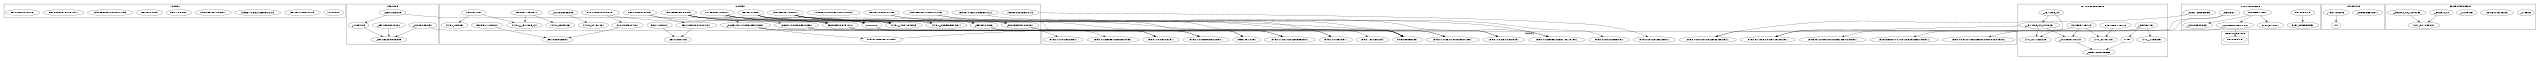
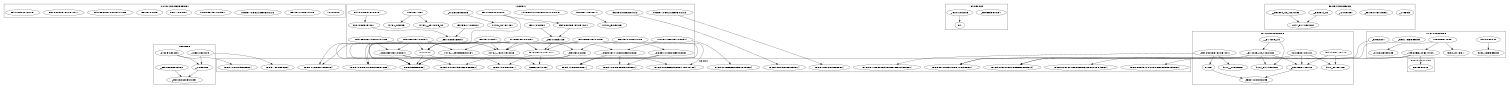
cluster "IValidator": label "IValidator" -> "InvalidAuthorizedOperator"
edge "upgradeSystemToV2" -> "21794___Ownable_init": removed
edge "findValidatorByPublicKey" -> "generatePublicKeyHash": now "_getValidatorInfo" -> "generatePublicKeyHash"
node "_checkOwner": label "_checkOwner" -> "_getValidatorByPubkeyHash"
edge "_checkProxy" -> "revert ERC1967InvalidImplementation(address)": now "_upgradeToAndCallUUPS" -> "revert ERC1967InvalidImplementation(address)"
edge "_disableInitializers" -> "_getInitializableStorage": now "_disableInitializers" -> "_isInitializing"
edge "_processBulkValidatorRegistration" -> "quickBulkRegisterValidators": reversed
edge "renounceOwnership" -> "_transferOwnership": added
